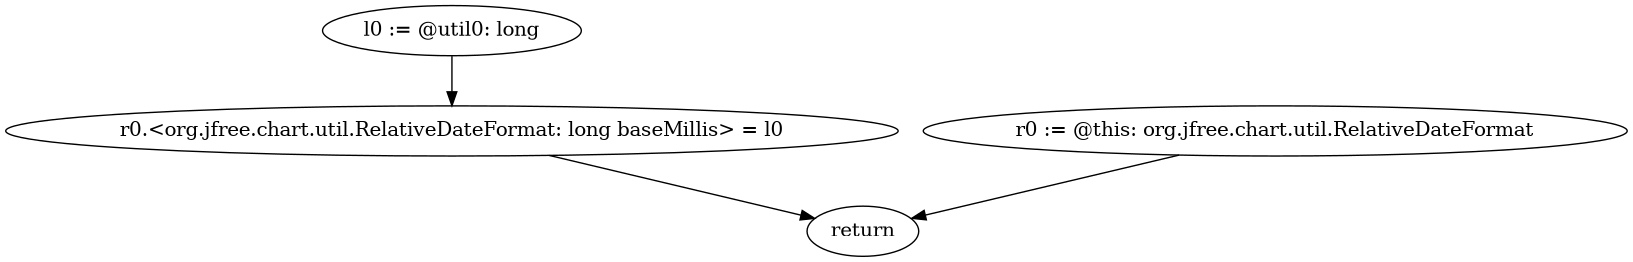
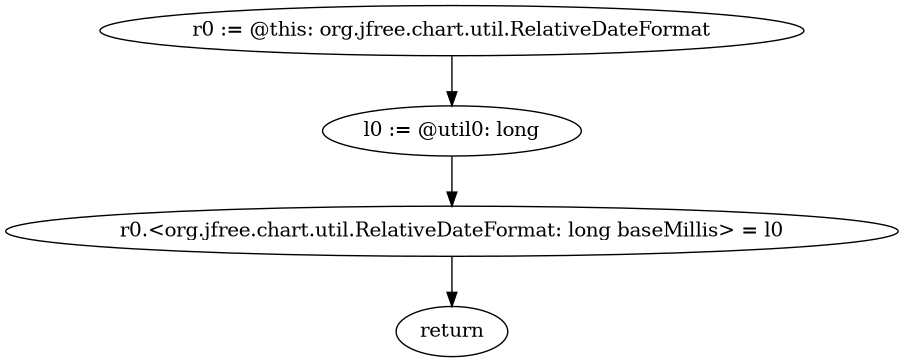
edge "r0 := @this: org.jfree.chart.util.RelativeDateFormat" -> "return": now "r0 := @this: org.jfree.chart.util.RelativeDateFormat" -> "l0 := @util0: long"
